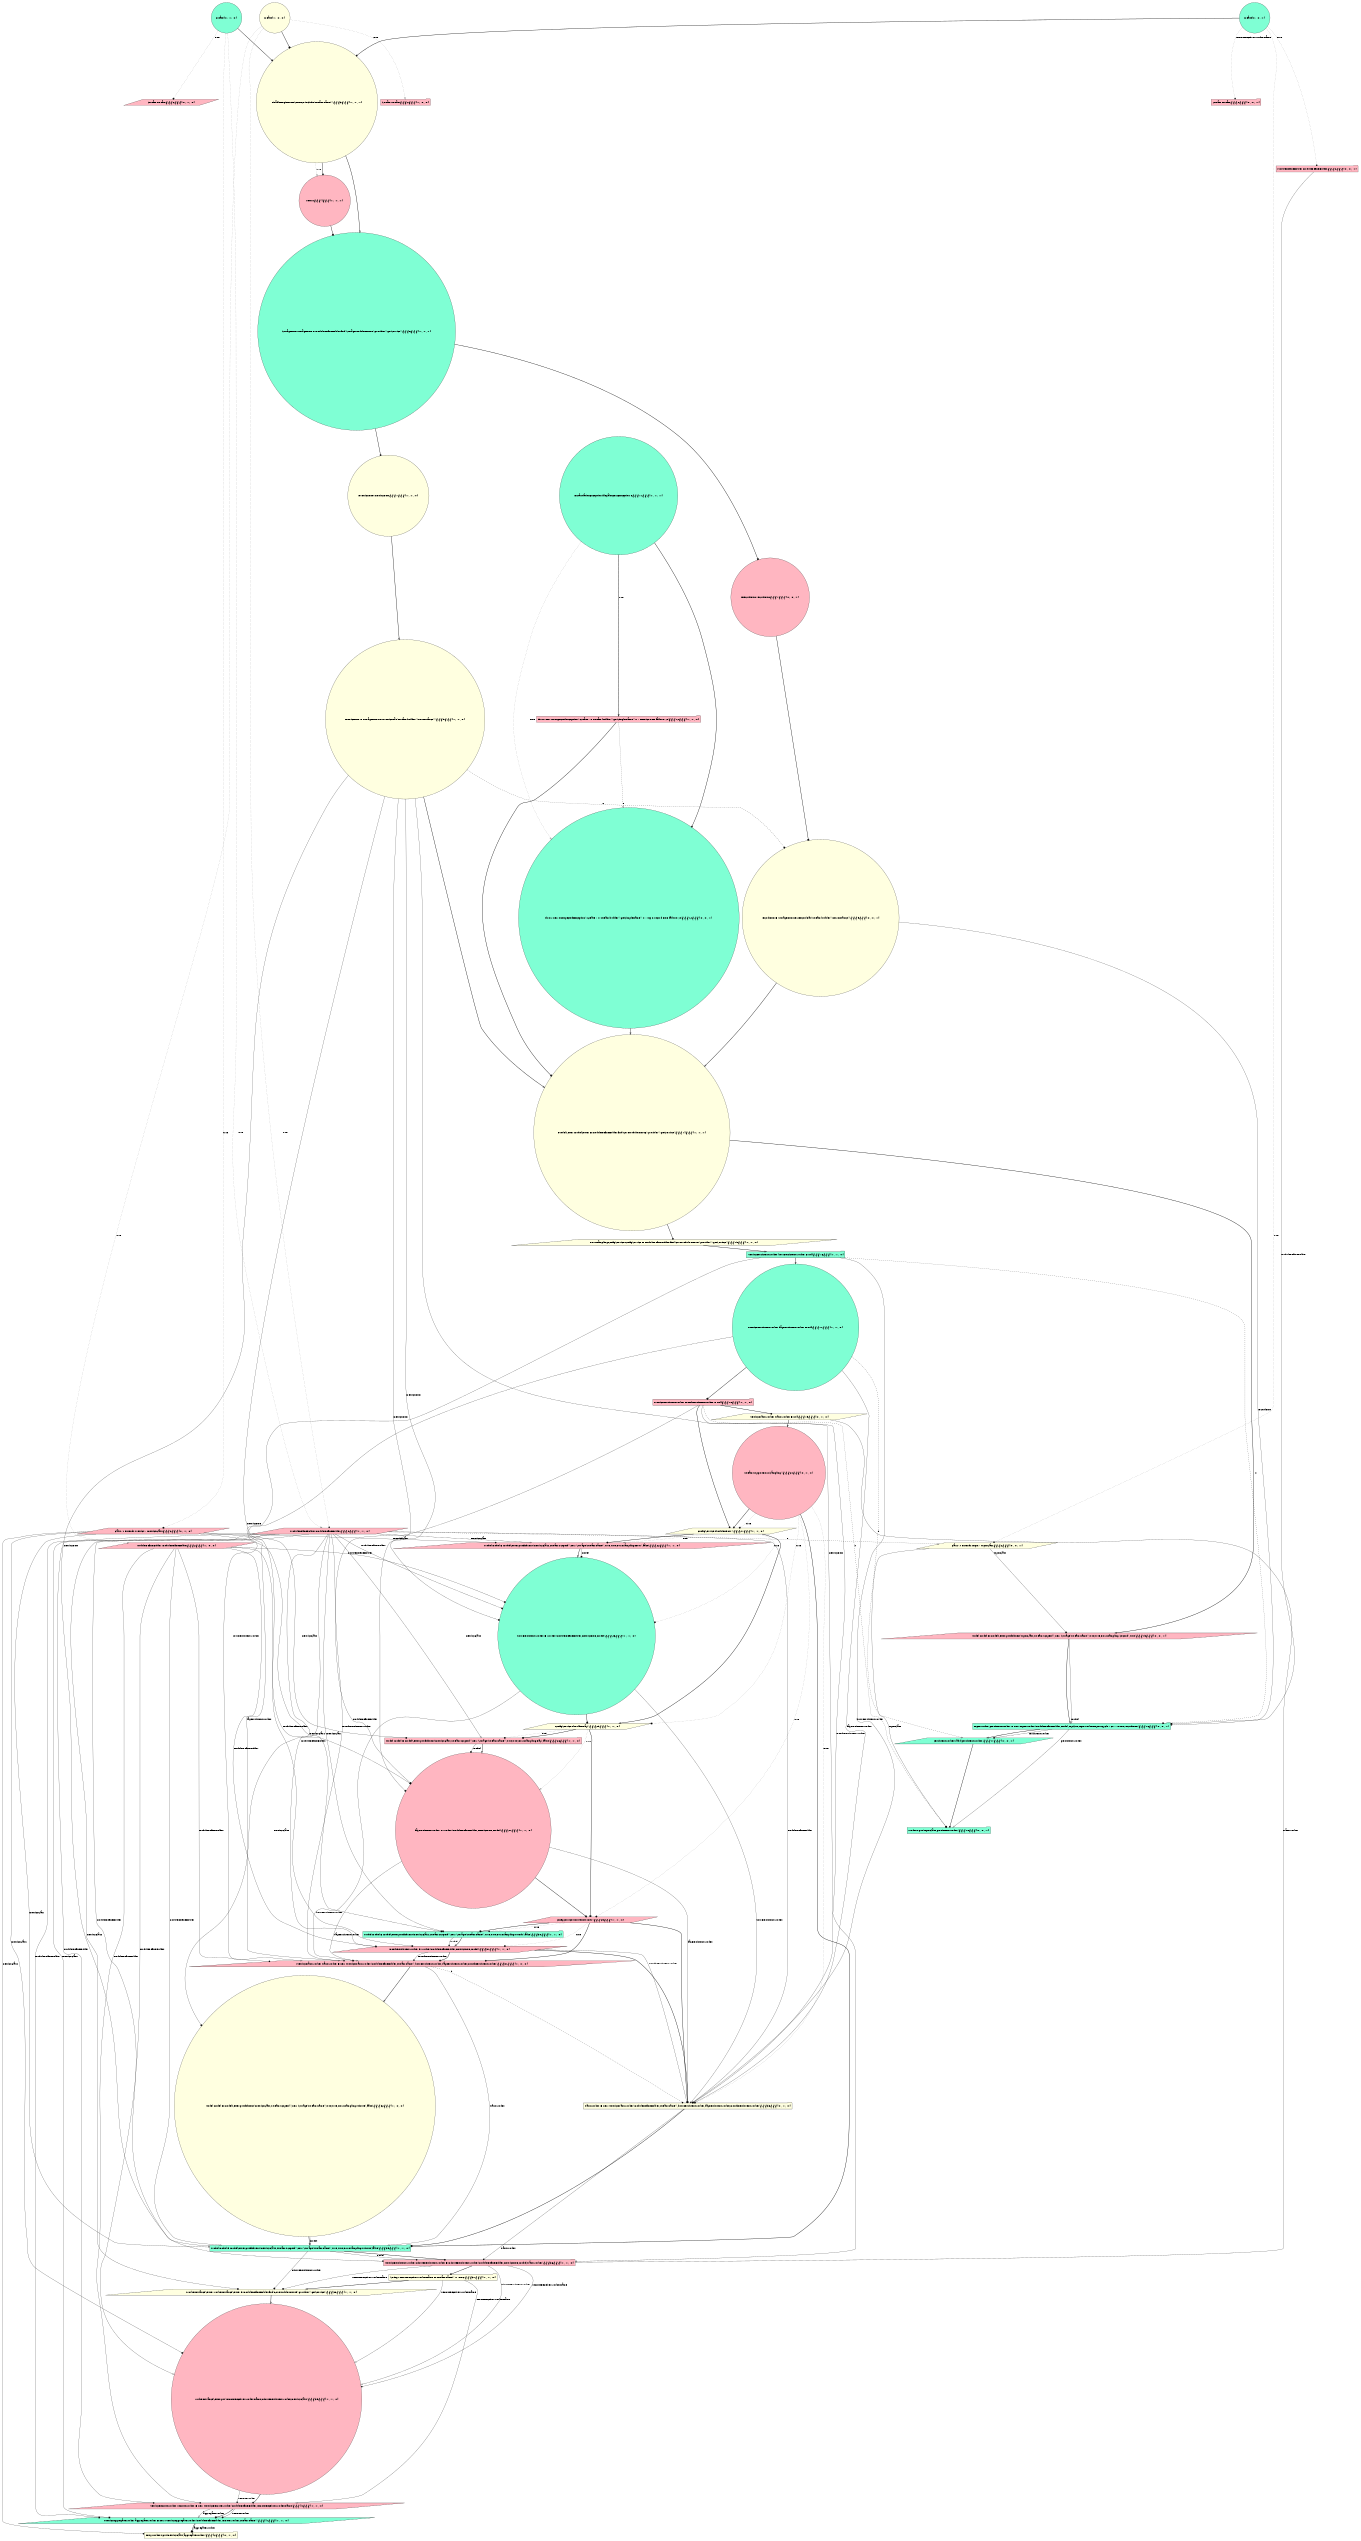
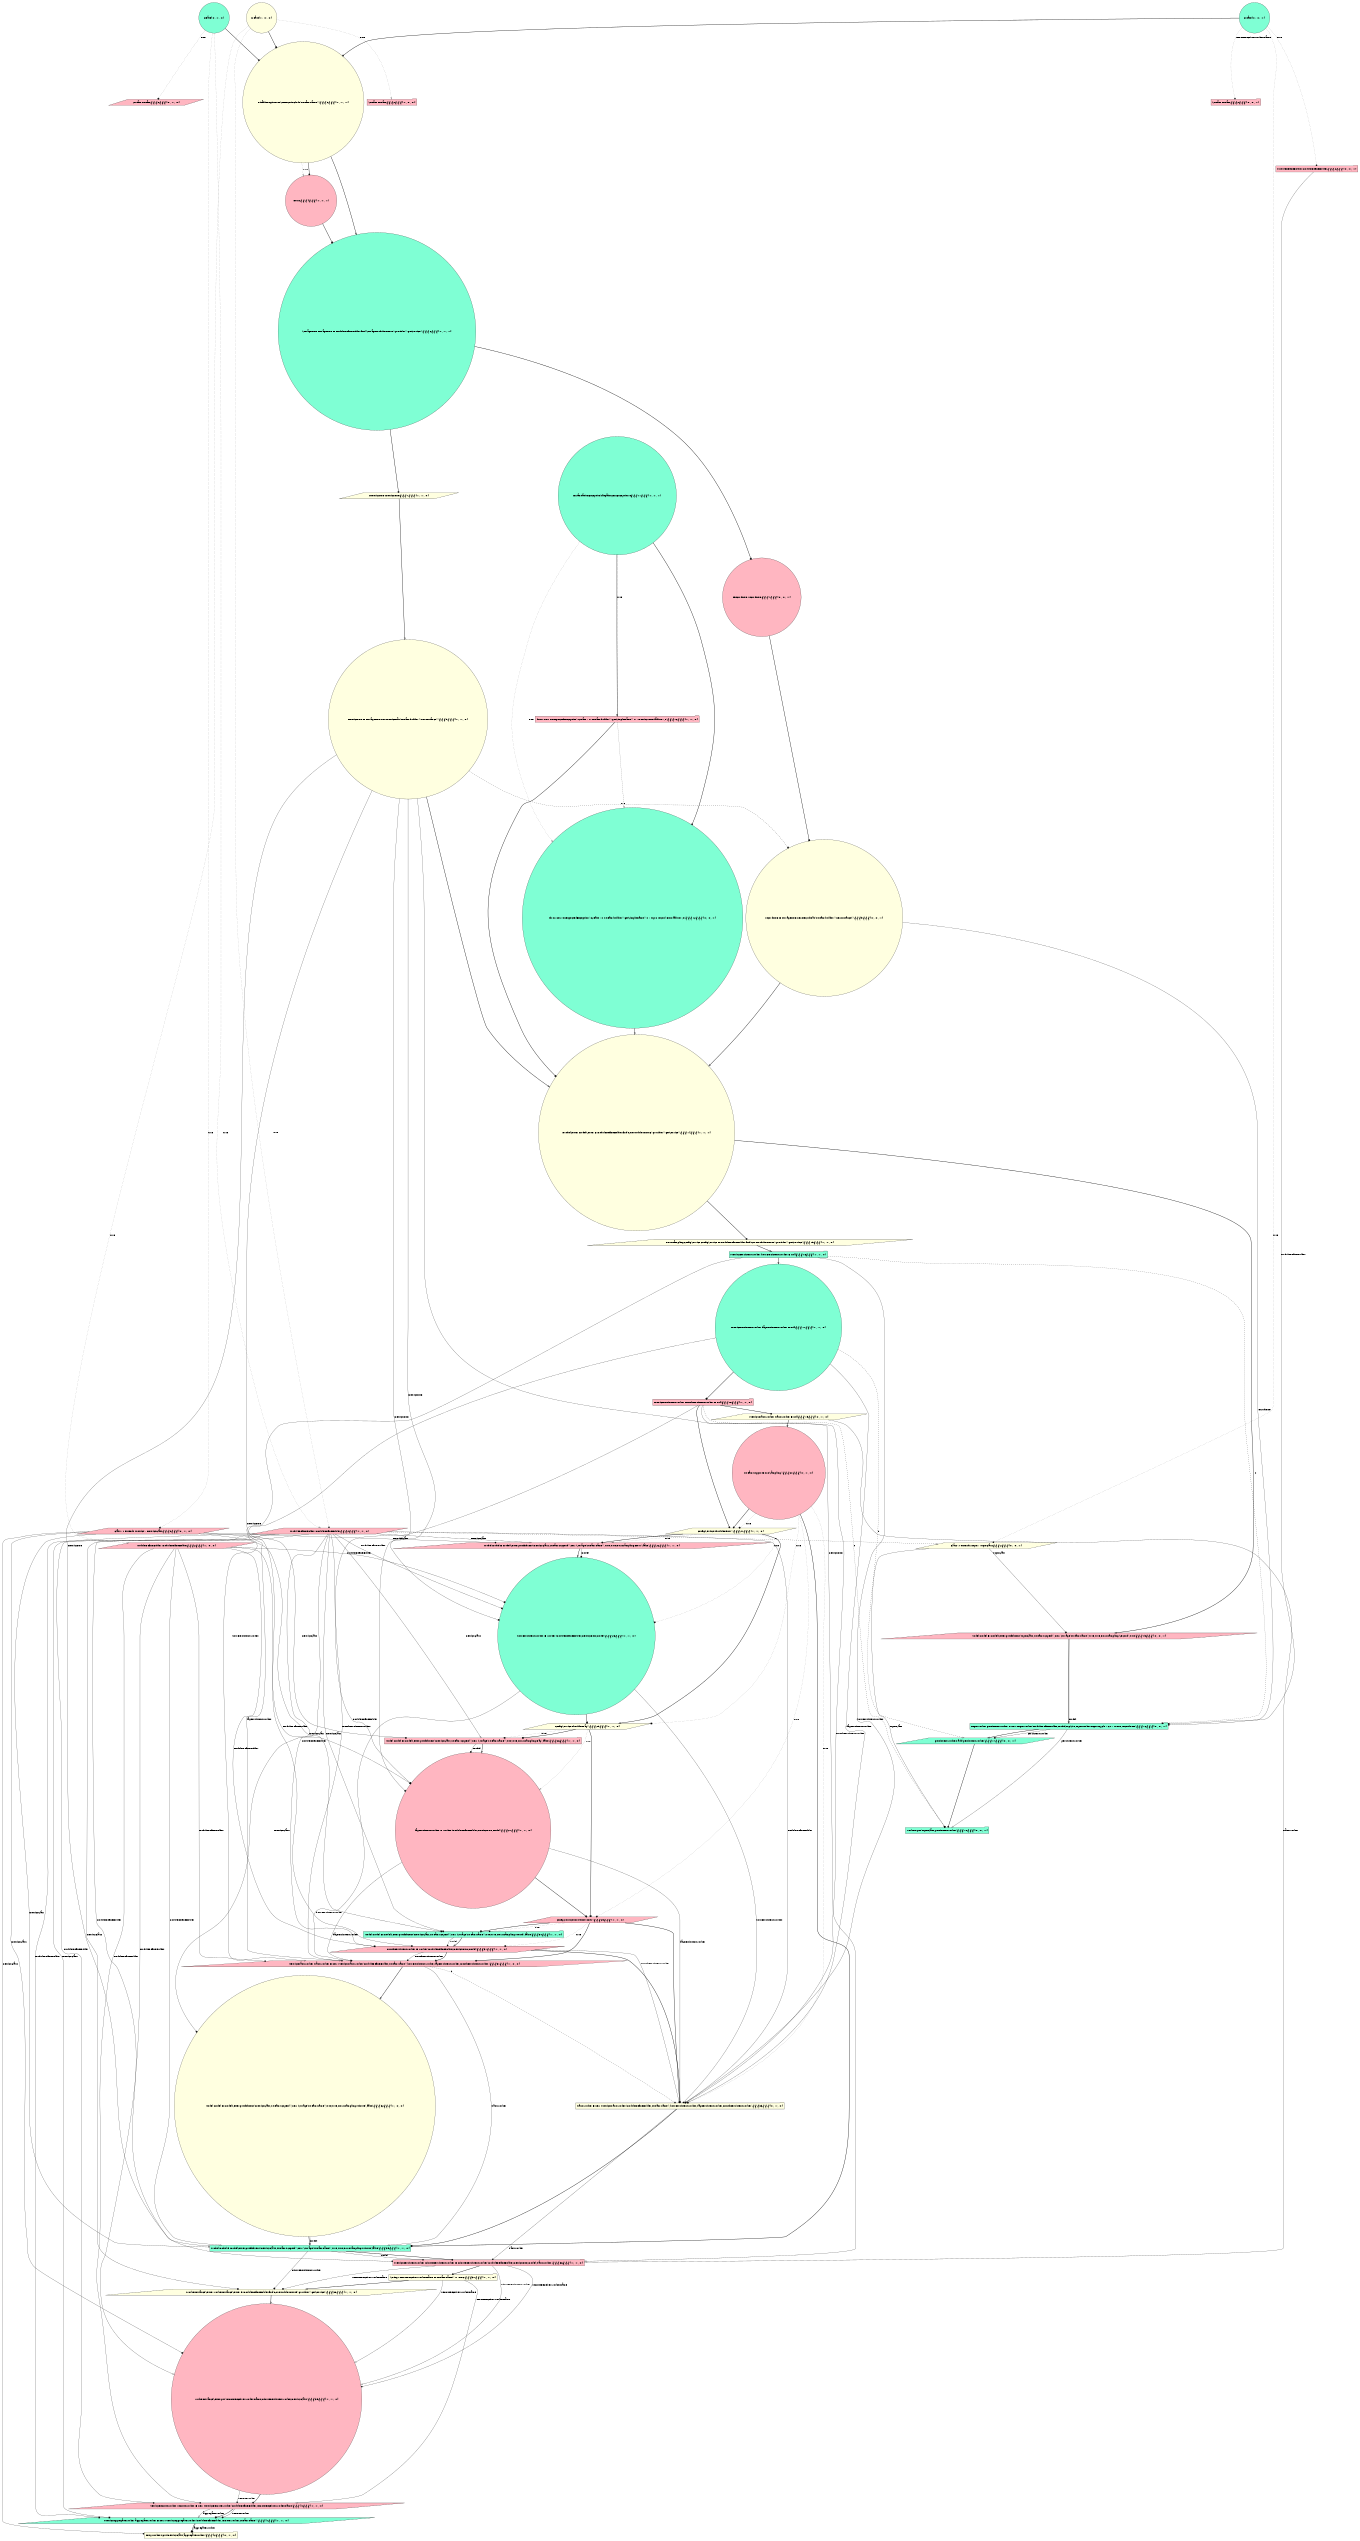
node "IMetricsDAO metricsDAO@@@7@@@['1', '1', '0']": shape circle -> parallelogram
